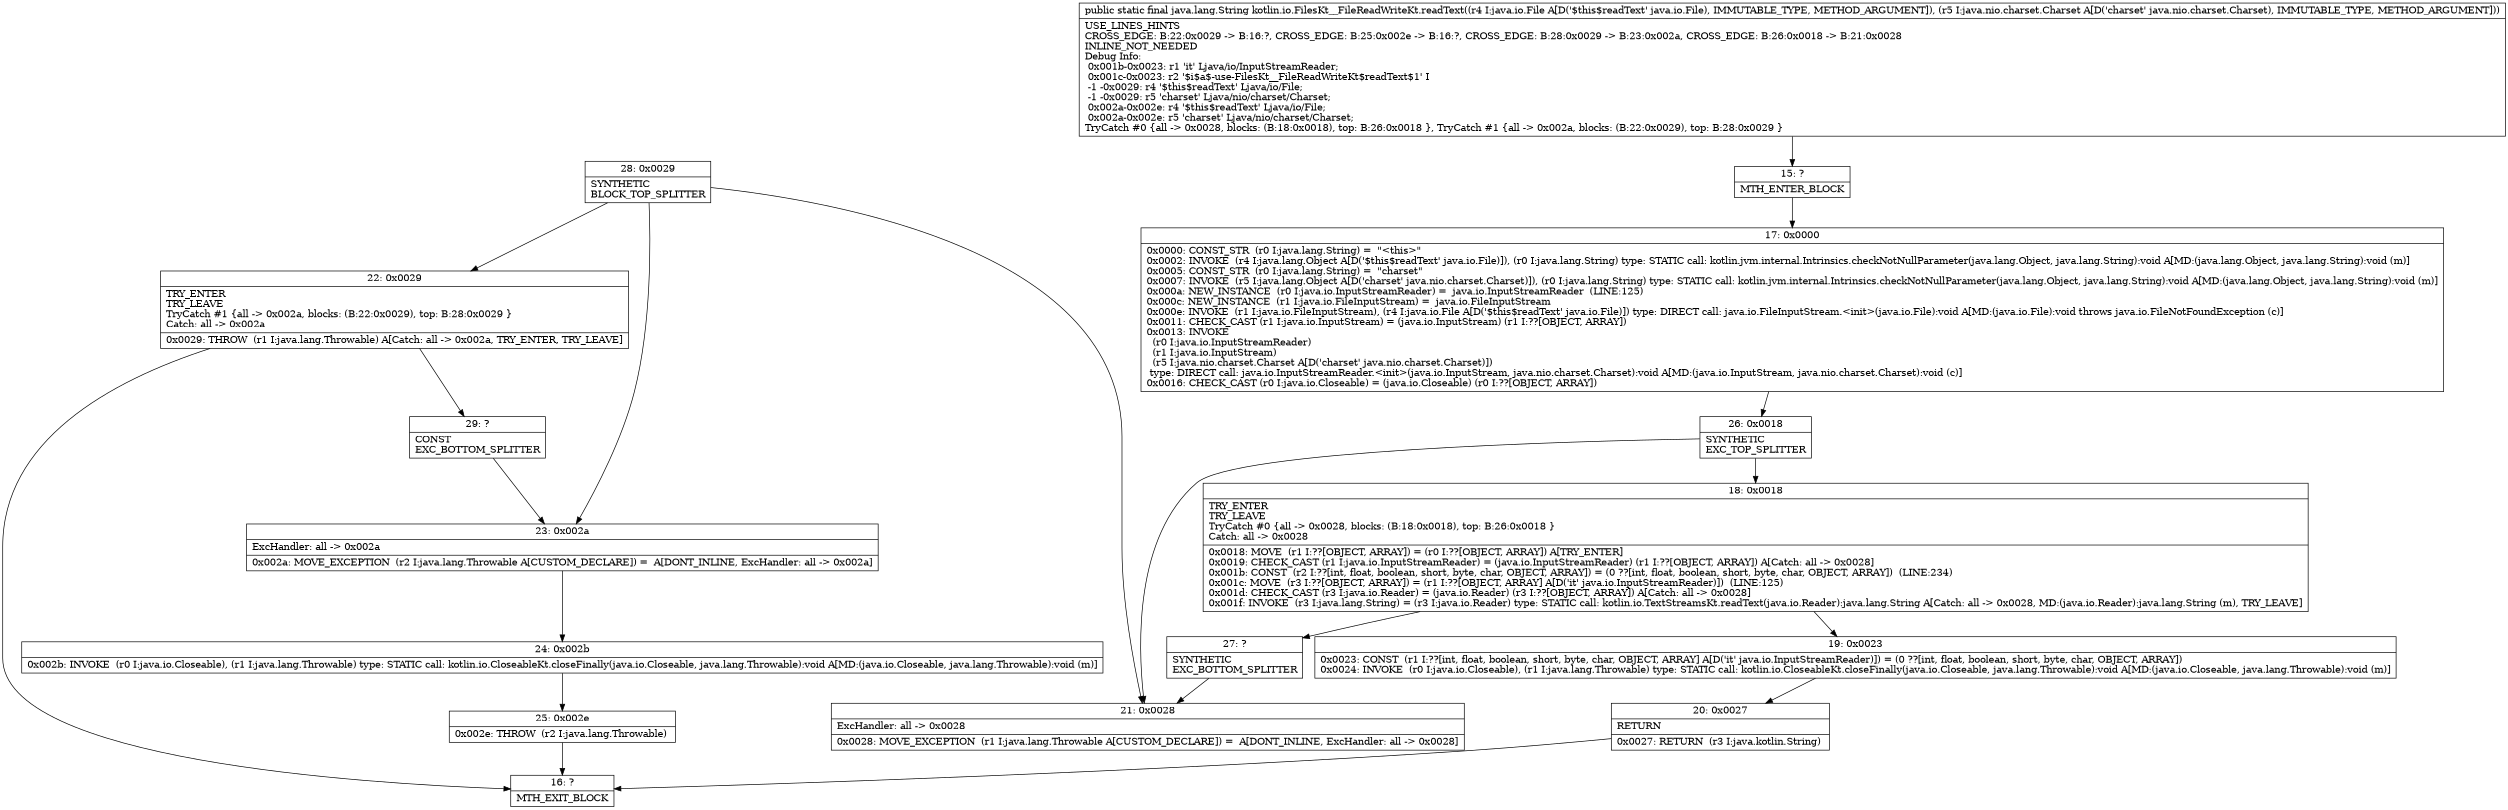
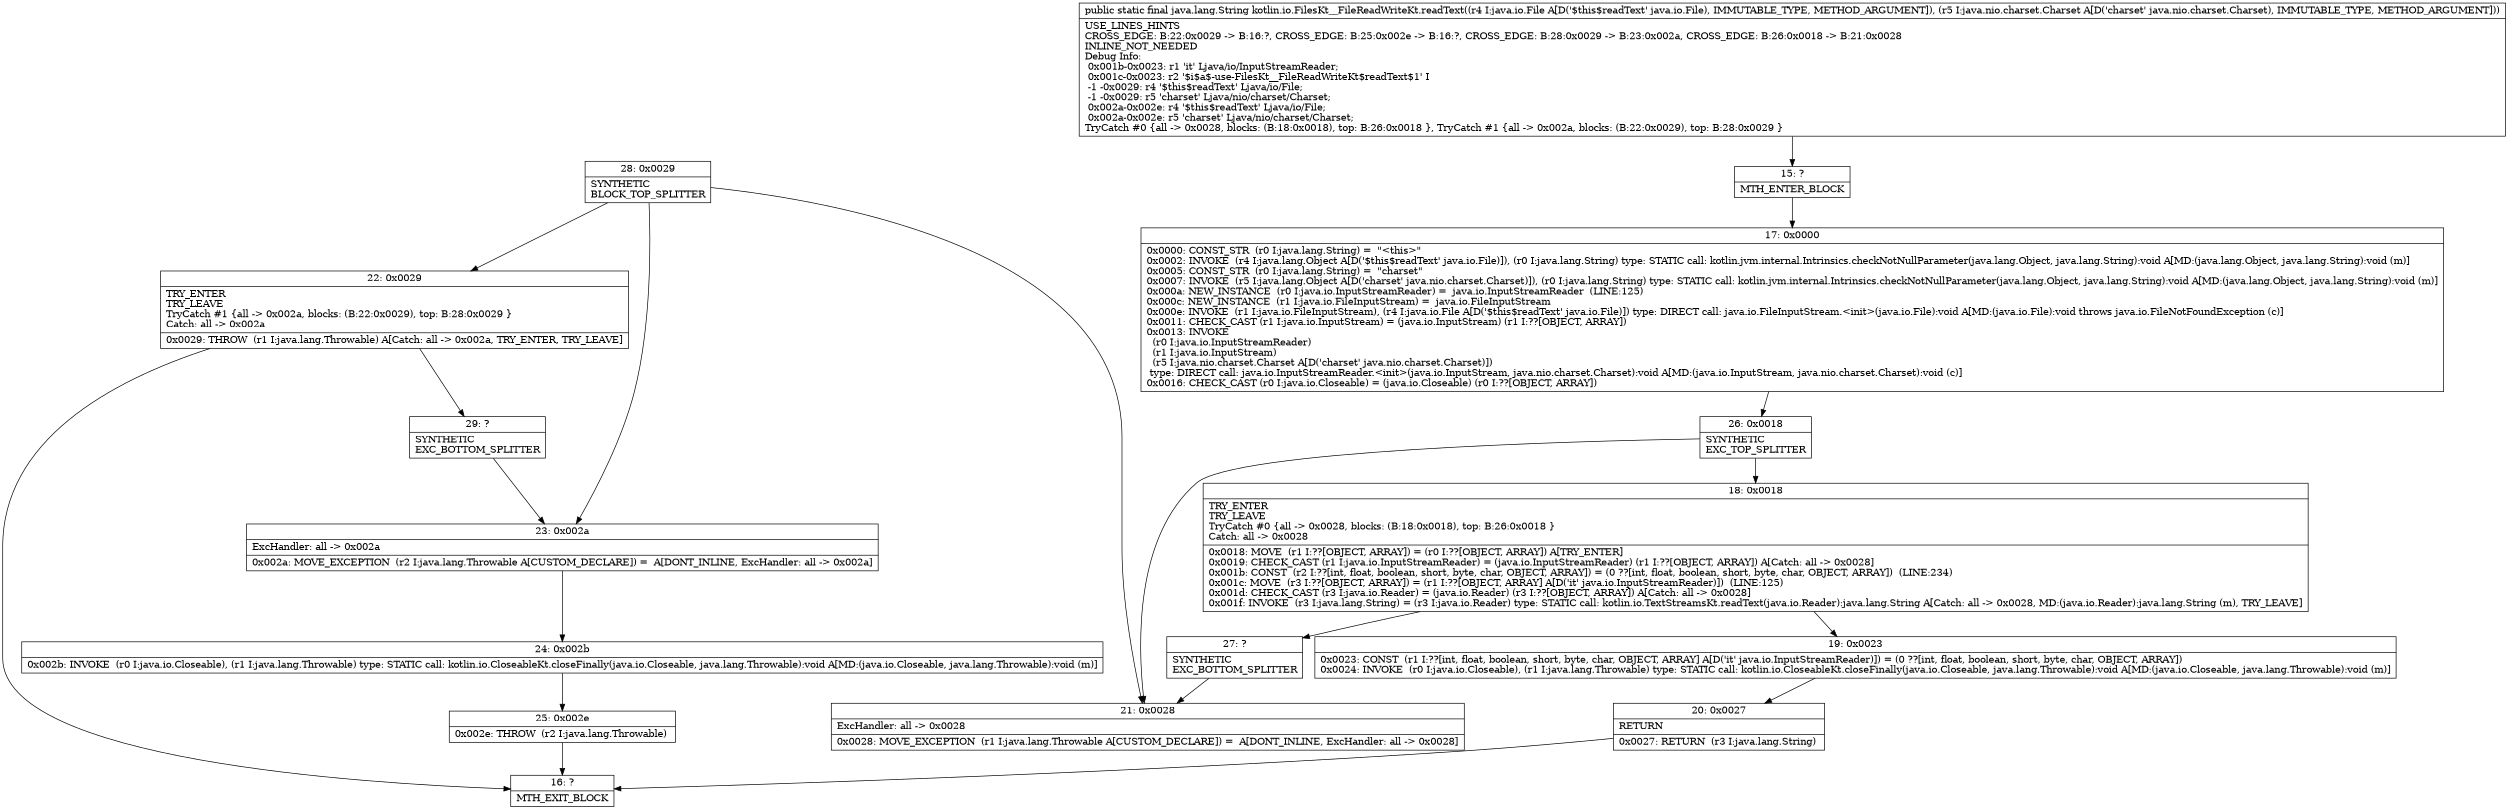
node "29: ?": text "CONST" -> "SYNTHETIC"
node "20: 0x0027": text "0x0027: RETURN  (r3 I:java.kotlin.String)" -> "0x0027: RETURN  (r3 I:java.lang.String)"
